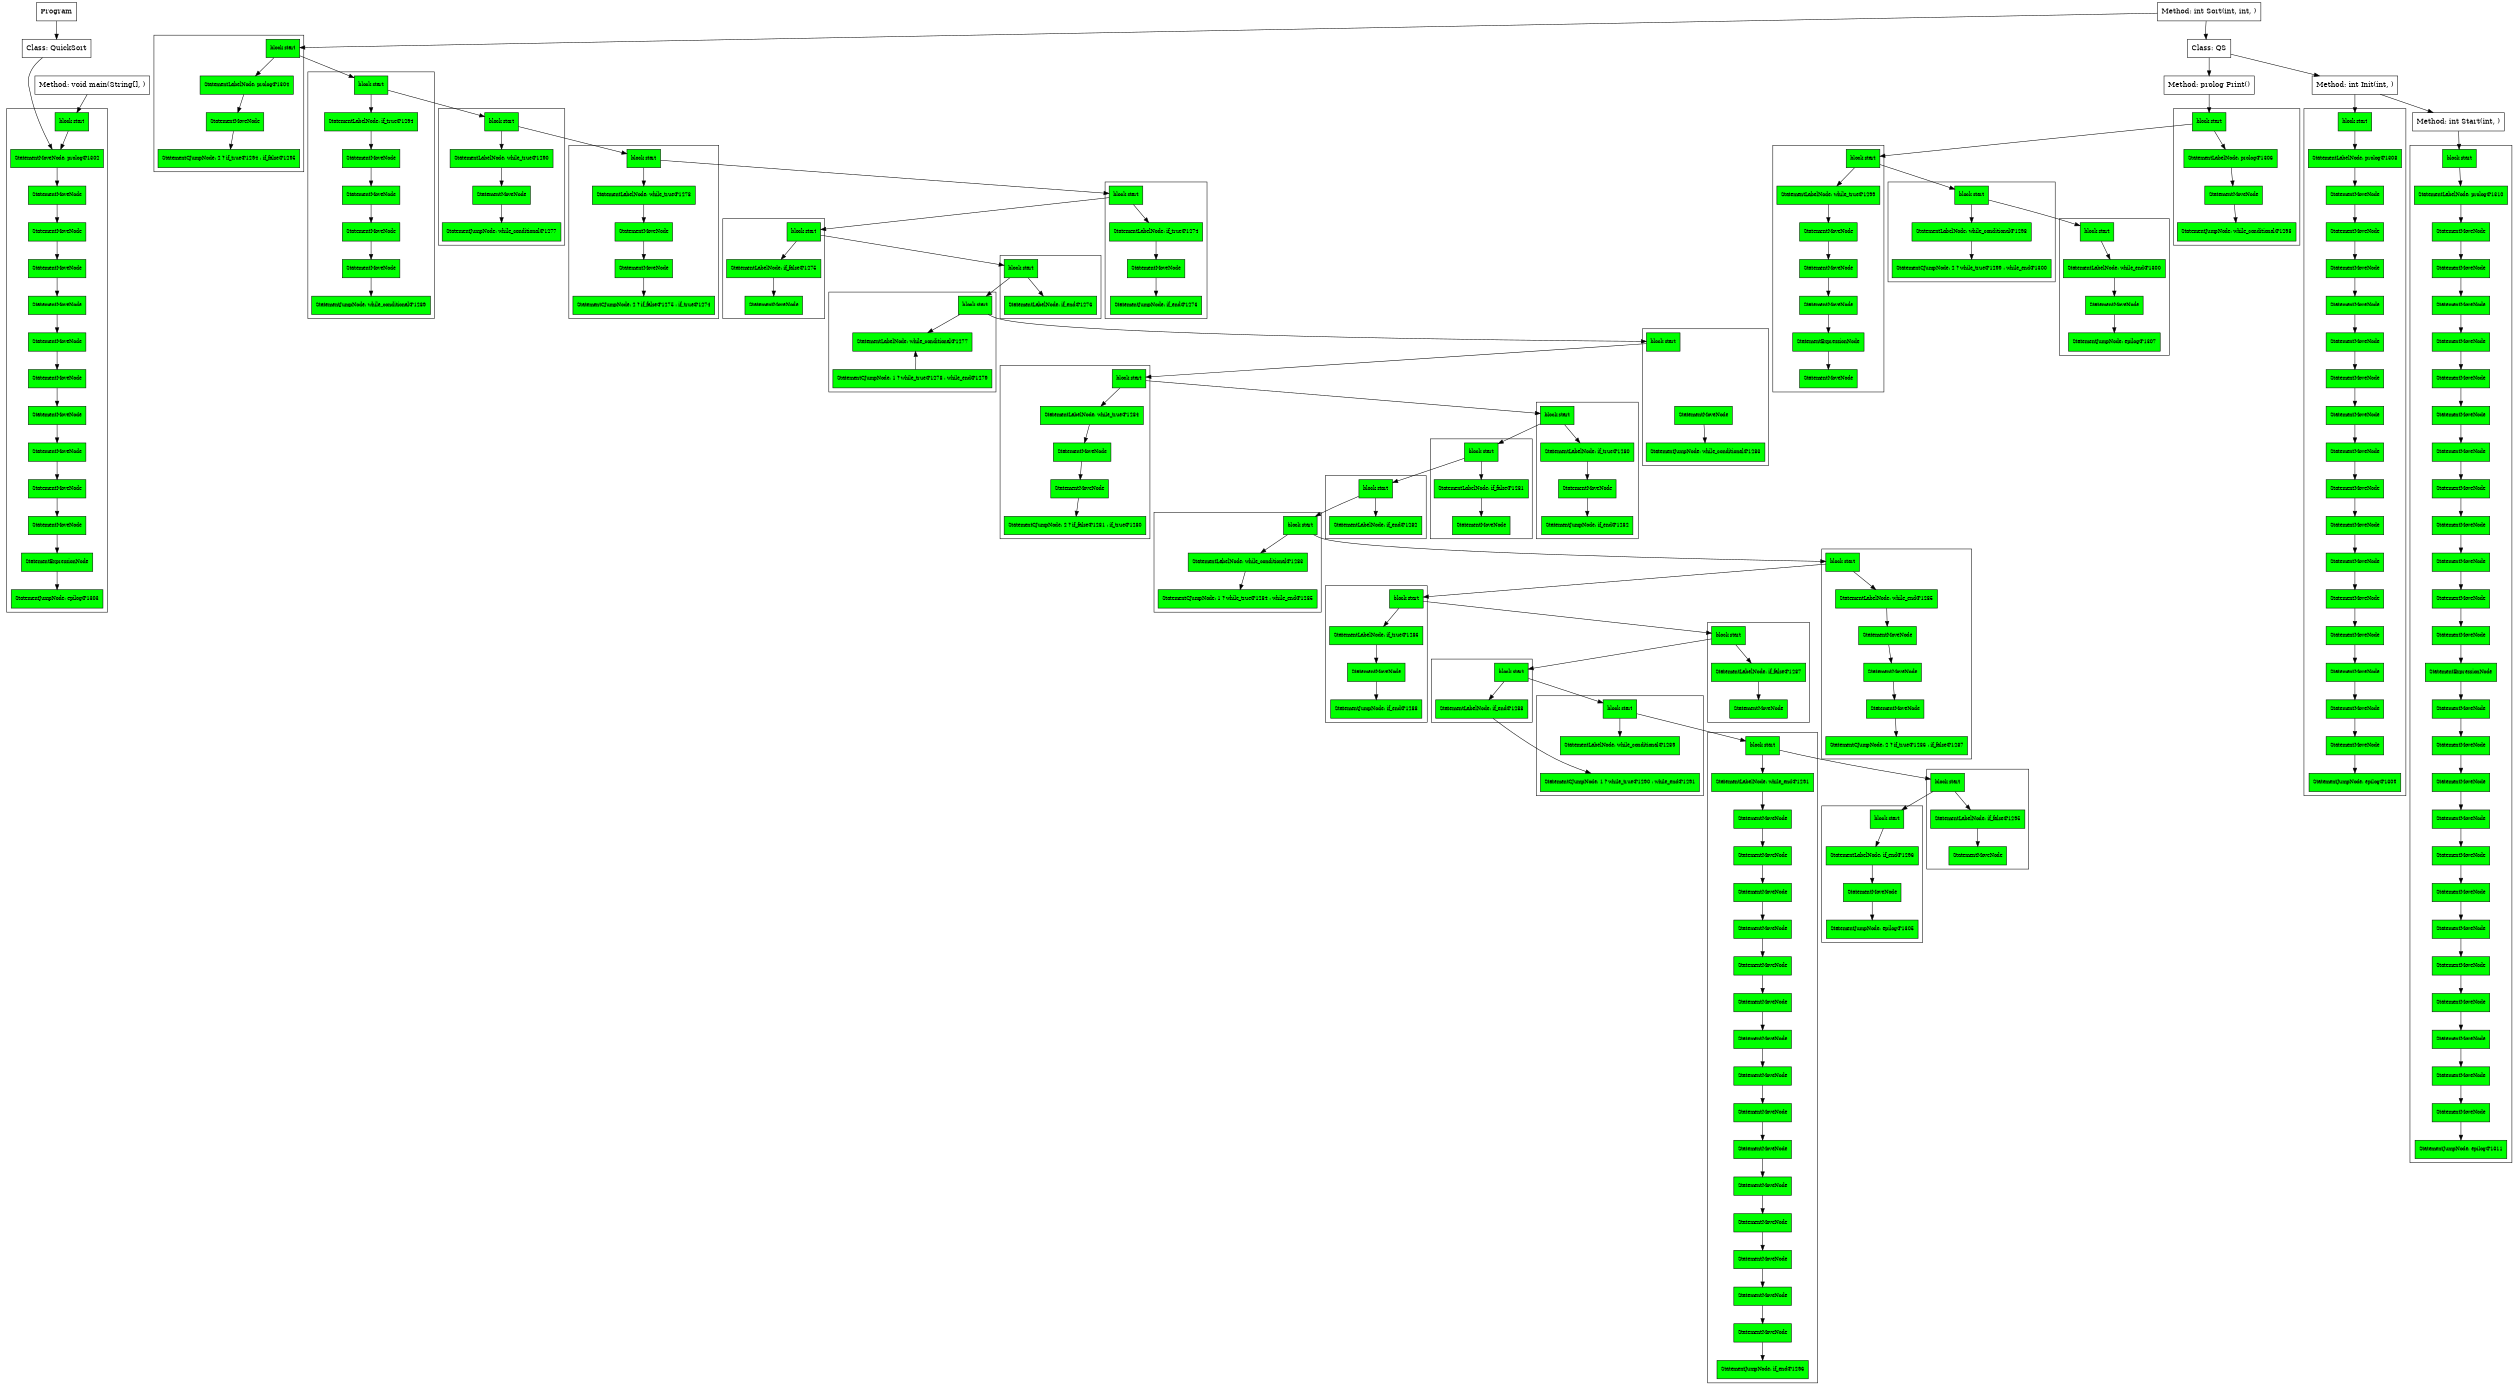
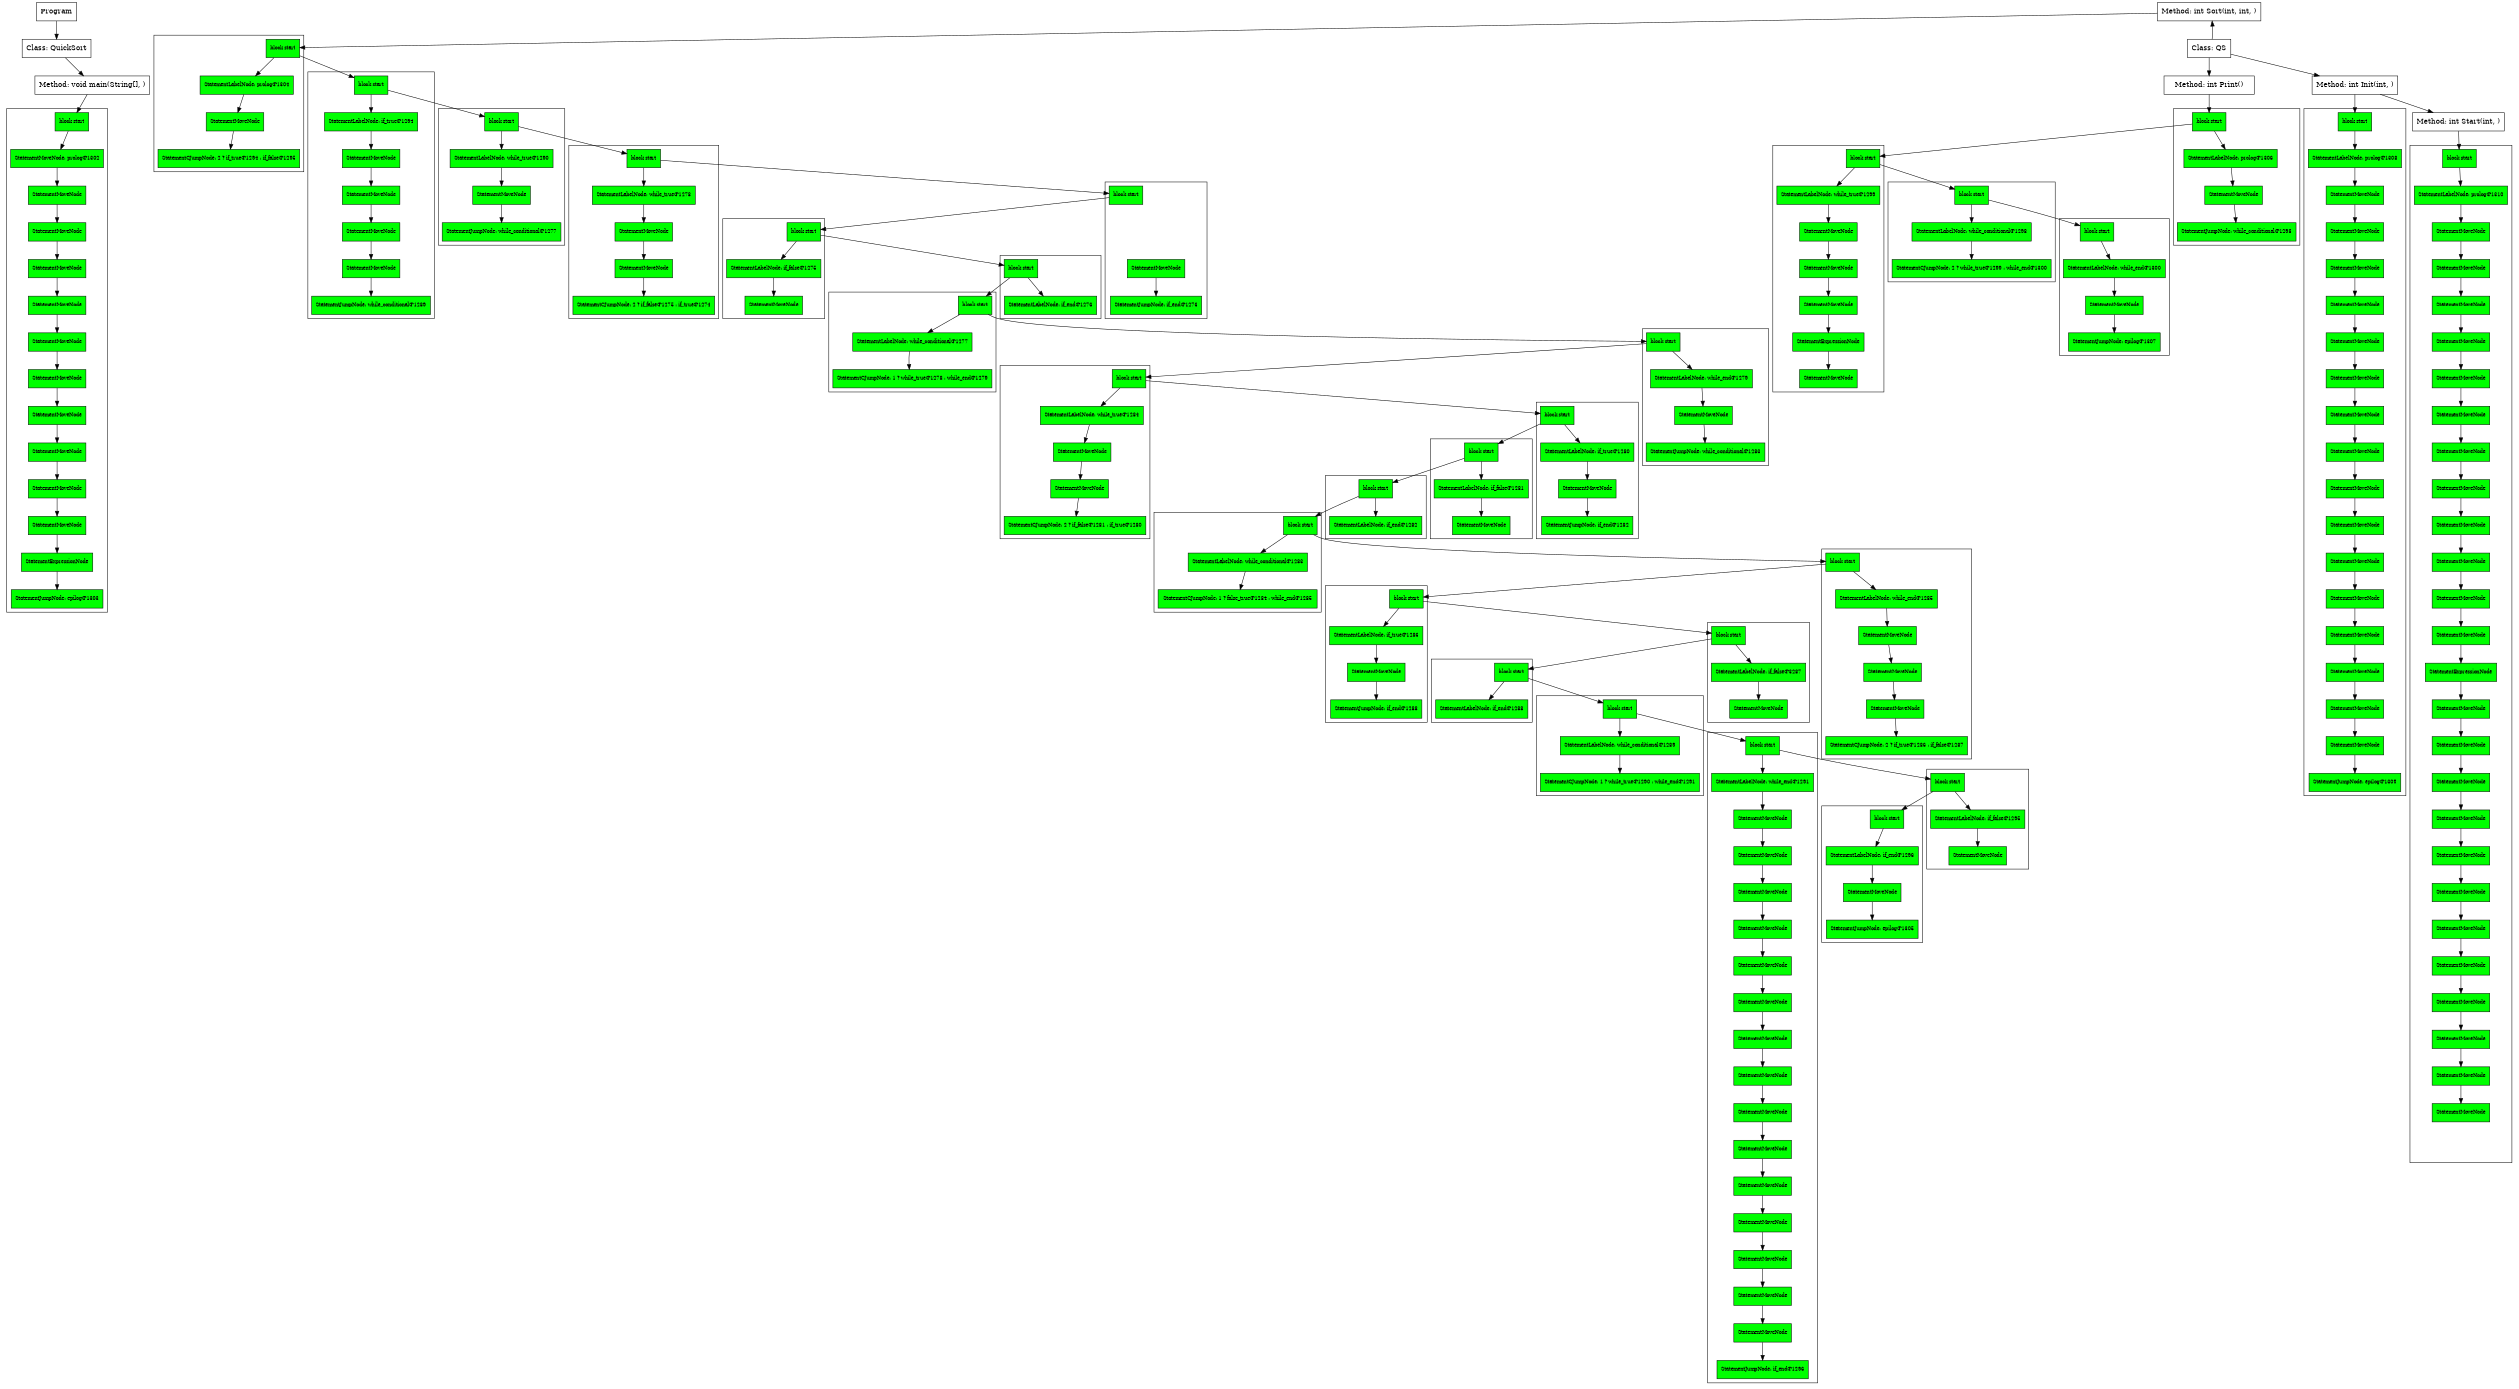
edge "Method: int Sort(int, int, )" -> "Class: QS": reversed
node "Method: prolog Print()": label "Method: prolog Print()" -> "Method: int Print()"
edge "Class: QuickSort" -> "StatementMoveNode: prolog@1302": now "Class: QuickSort" -> "Method: void main(String[], )"
node "StatementLabelNode: if_true@1274": removed
edge "StatementCJumpNode: 1 ? while_true@1278 : while_end@1279" -> "StatementLabelNode: while_conditional@1277": reversed
node "StatementLabelNode: while_end@1279": added
node "StatementCJumpNode: 1 ? while_true@1284 : while_end@1285": label "StatementCJumpNode: 1 ? while_true@1284 : while_end@1285" -> "StatementCJumpNode: 1 ? false_true@1284 : while_end@1285"
node "StatementLabelNode: if_false@1287": label "StatementLabelNode: if_false@1287" -> "StatementLabelNode: if_false@3287"
edge "StatementLabelNode: if_end@1288" -> "StatementCJumpNode: 1 ? while_true@1290 : while_end@1291": now "StatementLabelNode: while_conditional@1289" -> "StatementCJumpNode: 1 ? while_true@1290 : while_end@1291"
node "StatementJumpNode: epilog@1311": removed
